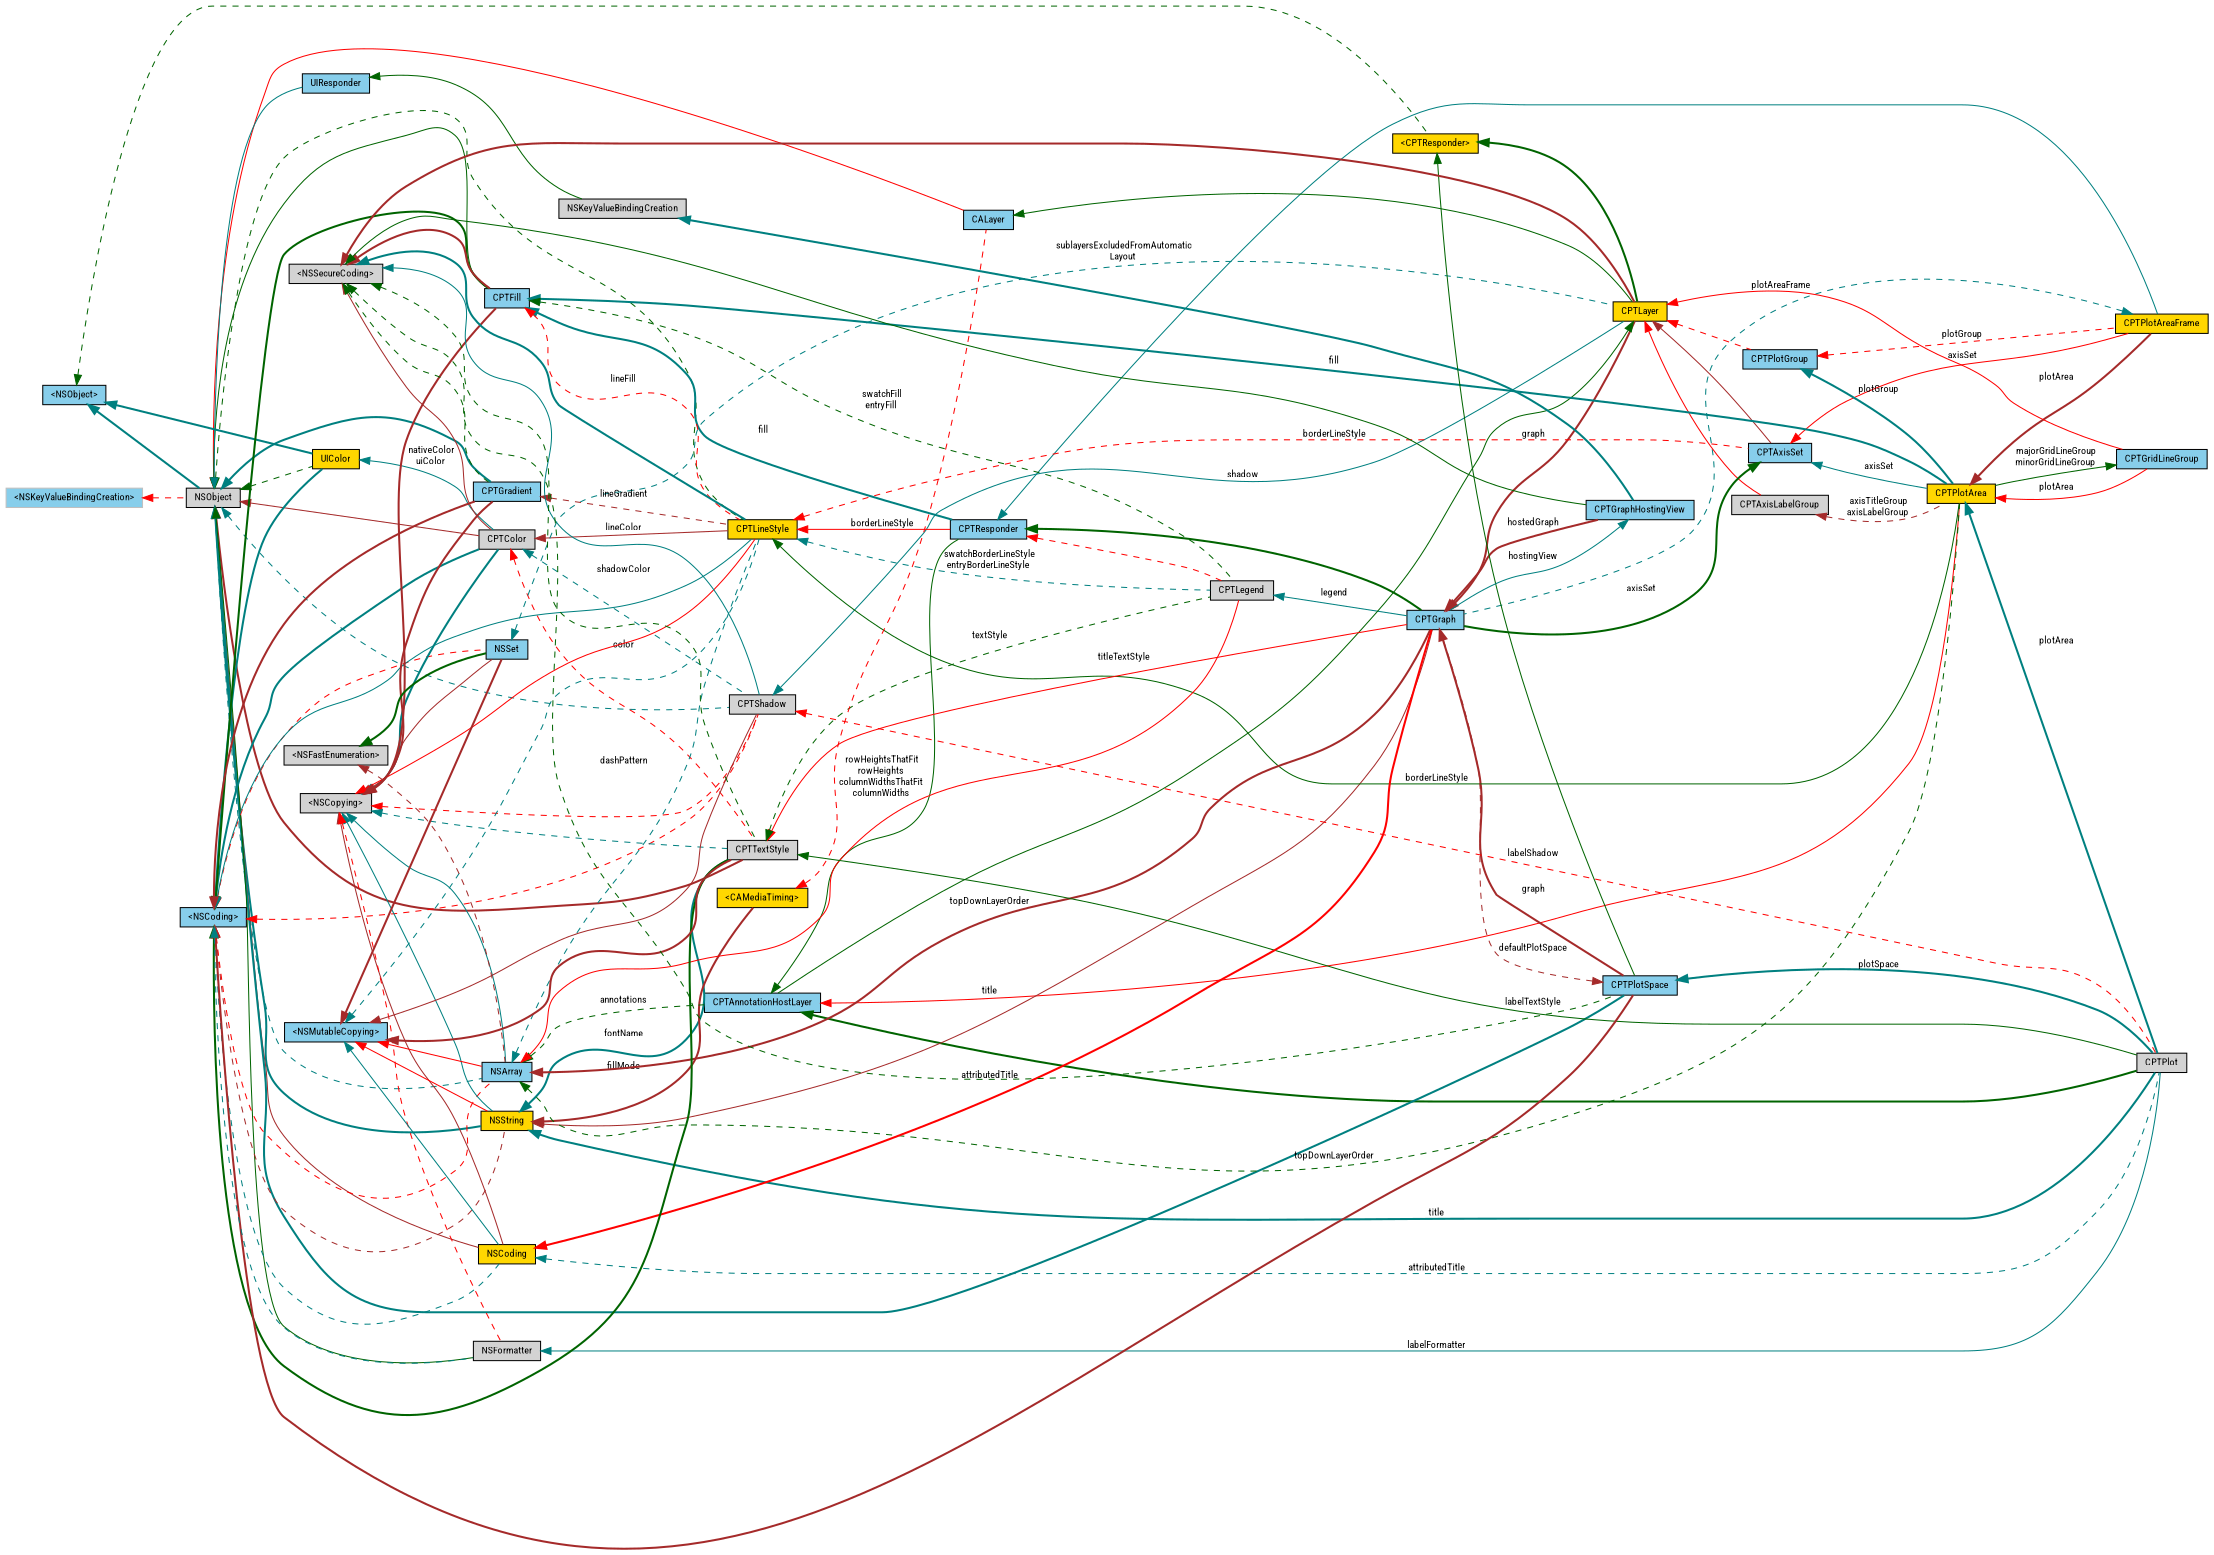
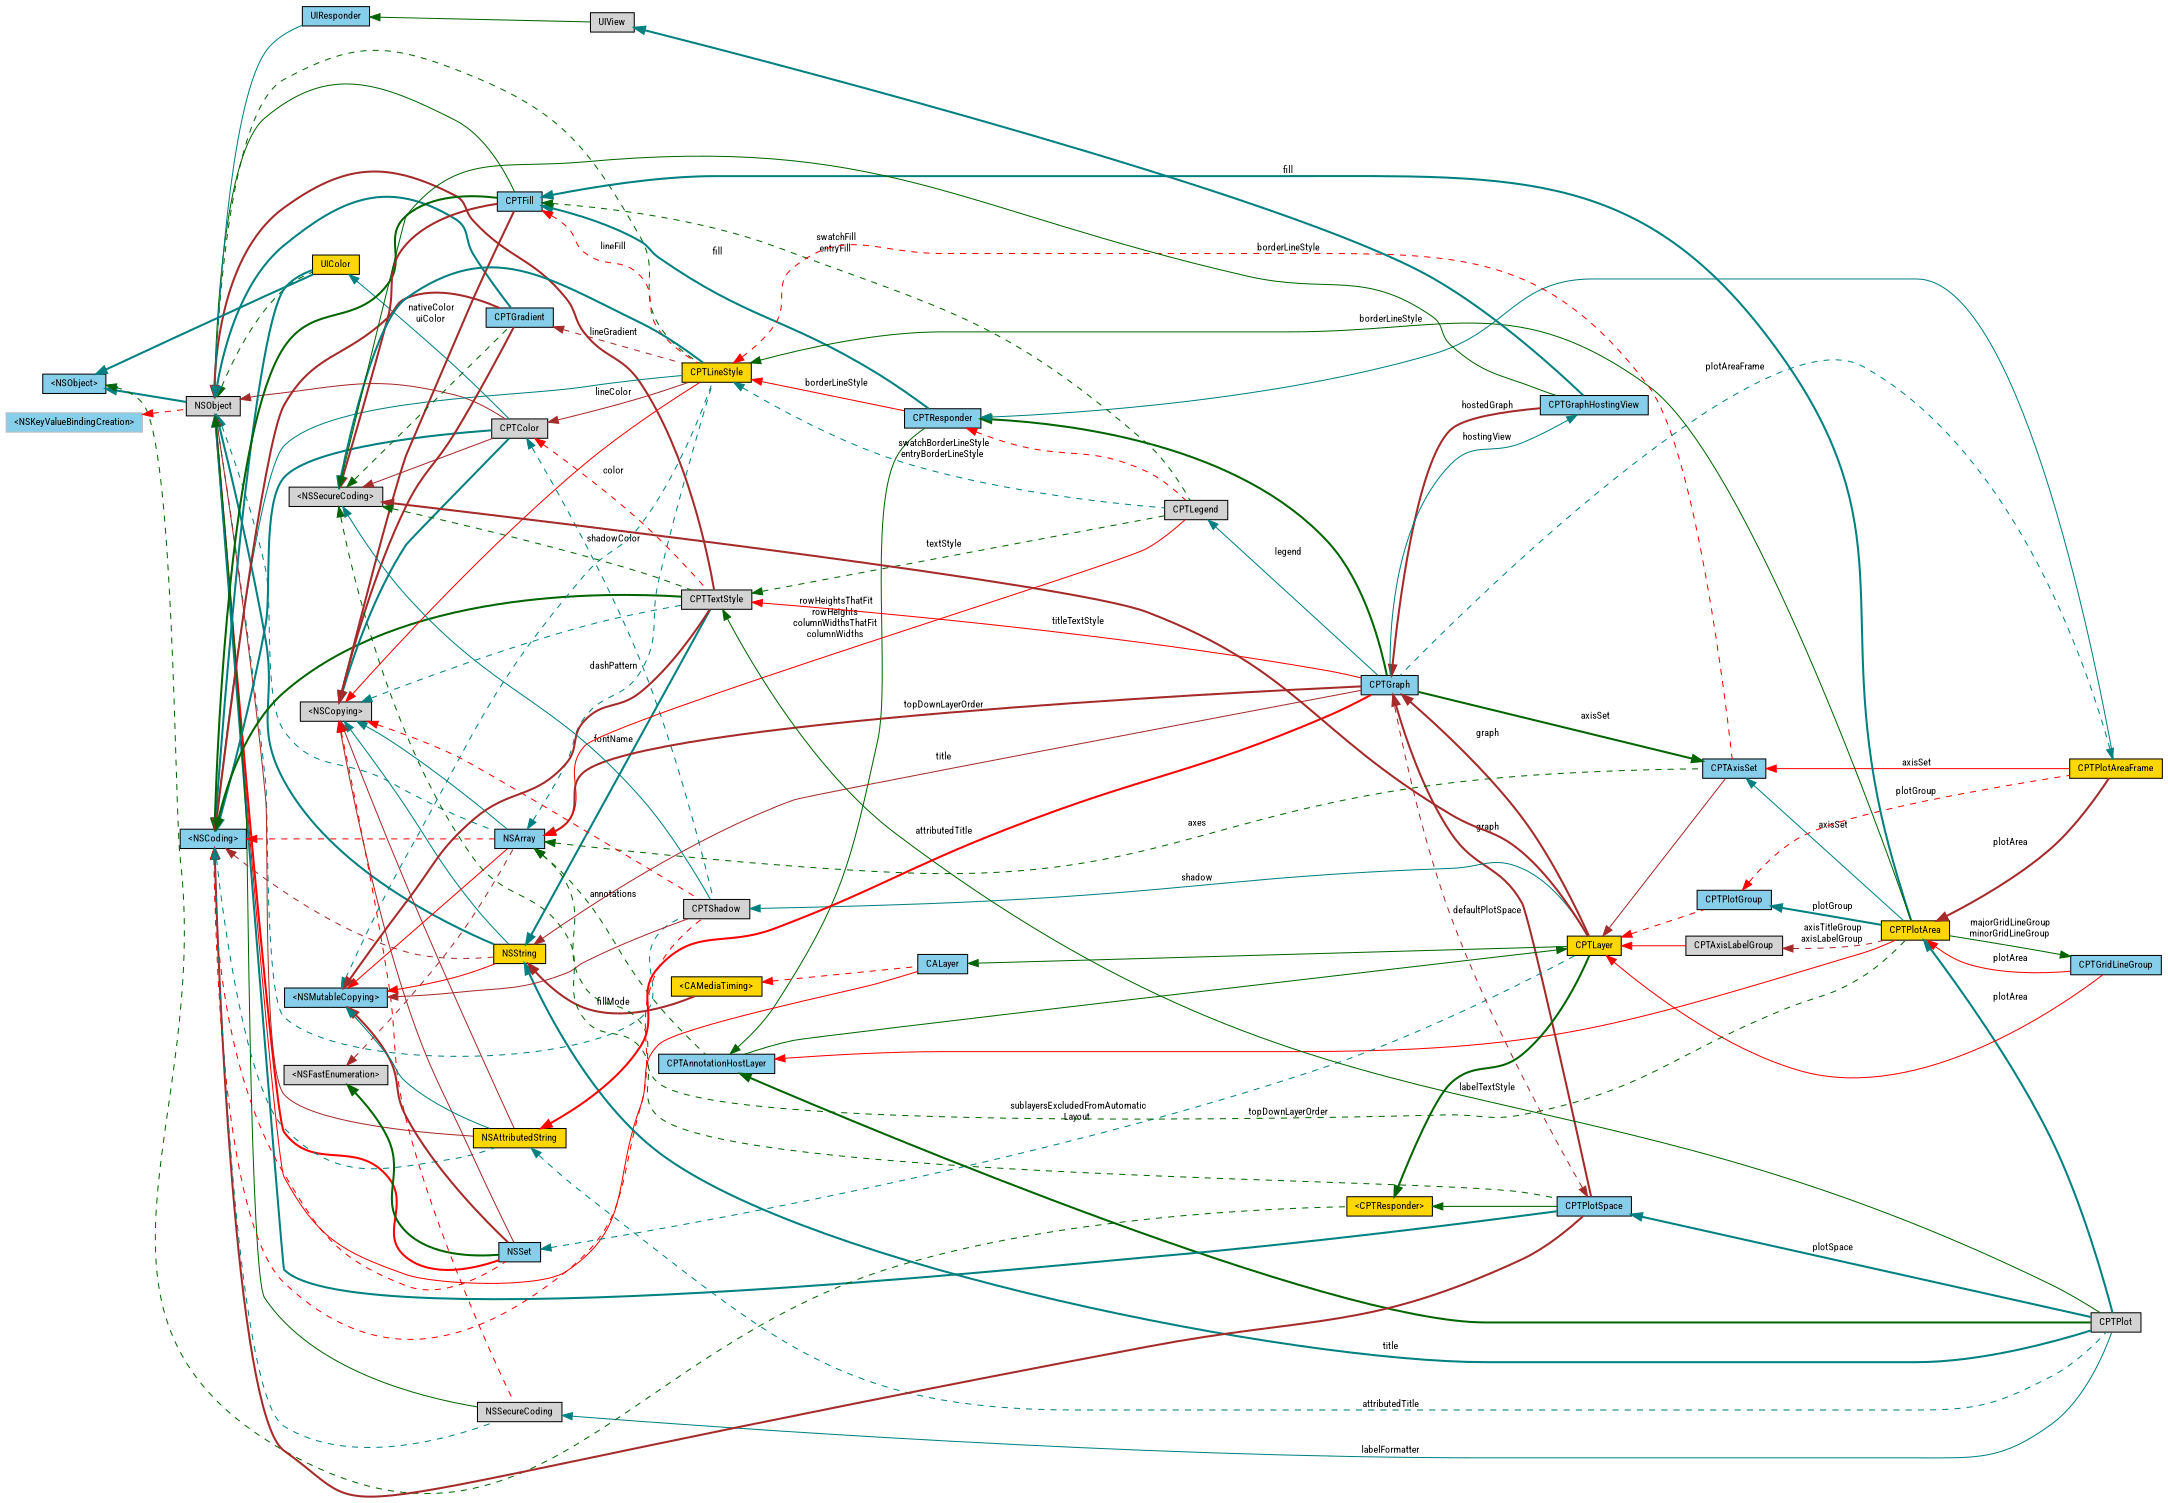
node "NSKeyValueBindingCreation": label "NSKeyValueBindingCreation" -> "UIView"
edge "CPTAxisSet" -> "NSArray": added, label "axes"
edge "CPTPlot" -> "CPTShadow": removed, label "labelShadow"
edge "NSSet" -> "NSObject": added
node "NSCoding": label "NSCoding" -> "NSAttributedString"
node "NSFormatter": label "NSFormatter" -> "NSSecureCoding"
